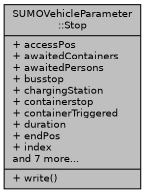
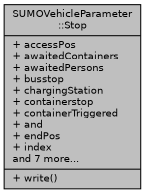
node "SUMOVehicleParameter": text "+ duration" -> "+ and"
